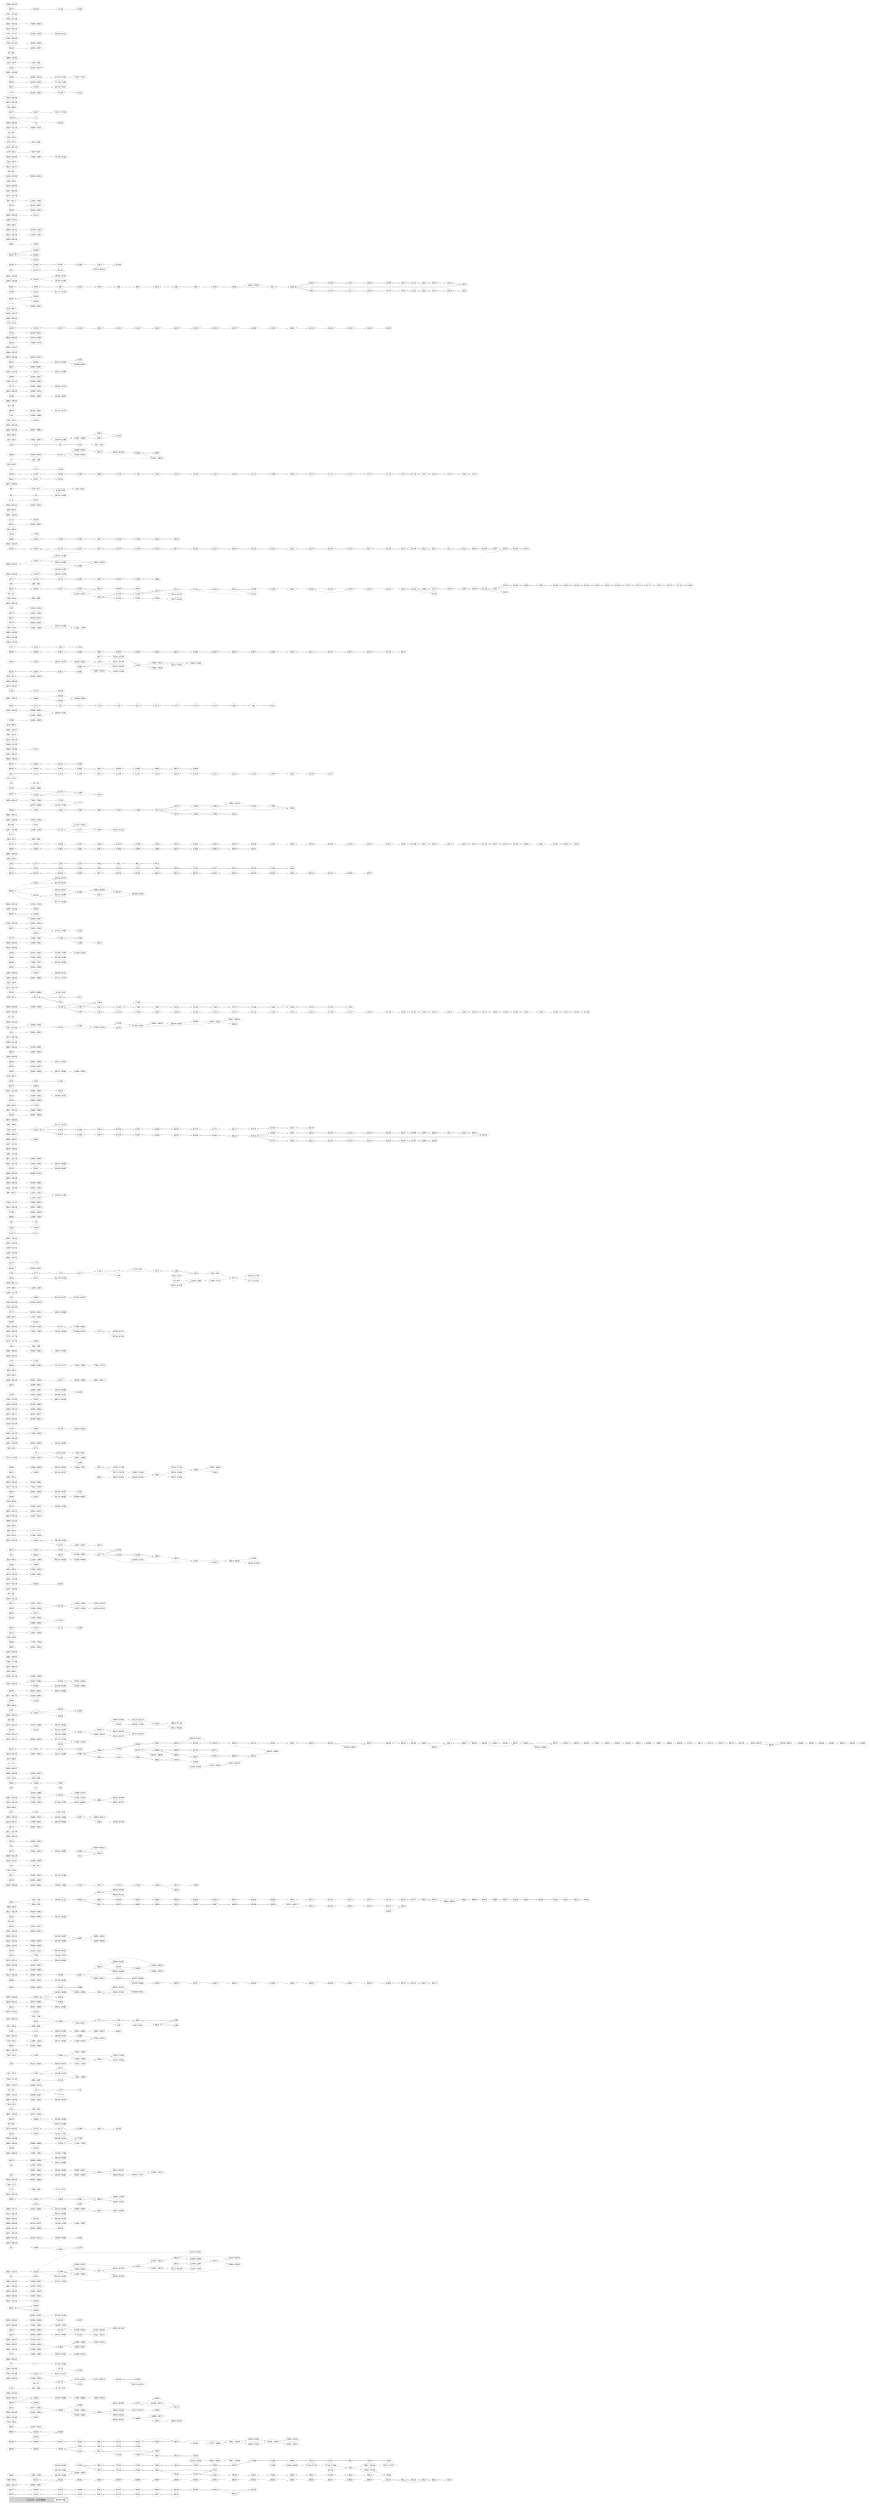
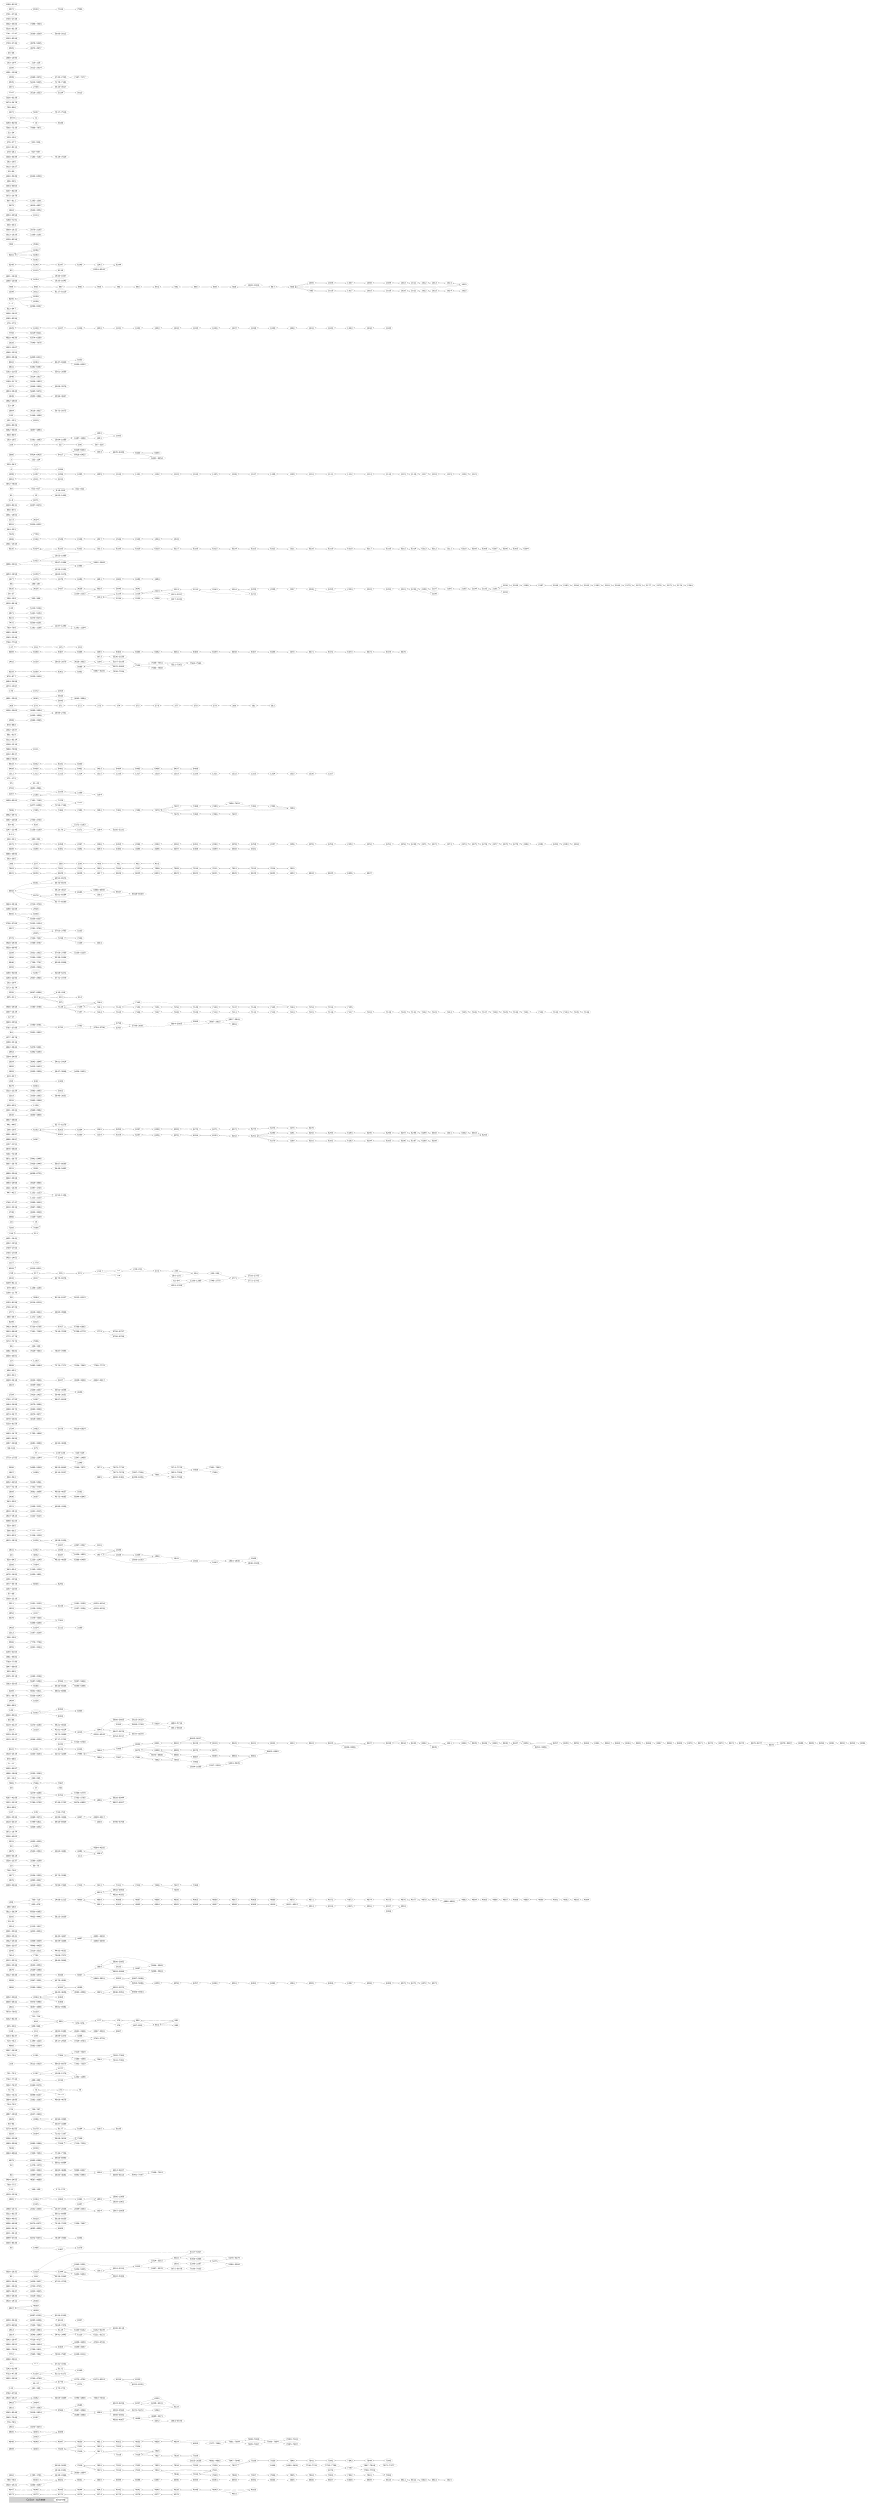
node "3802-3803": removed
